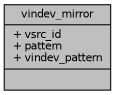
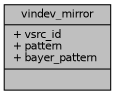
node "vindev_mirror": text "+ vindev_pattern" -> "+ bayer_pattern"
